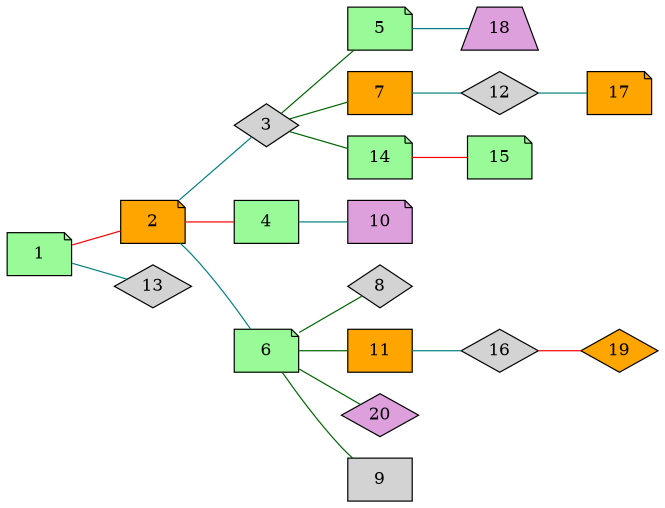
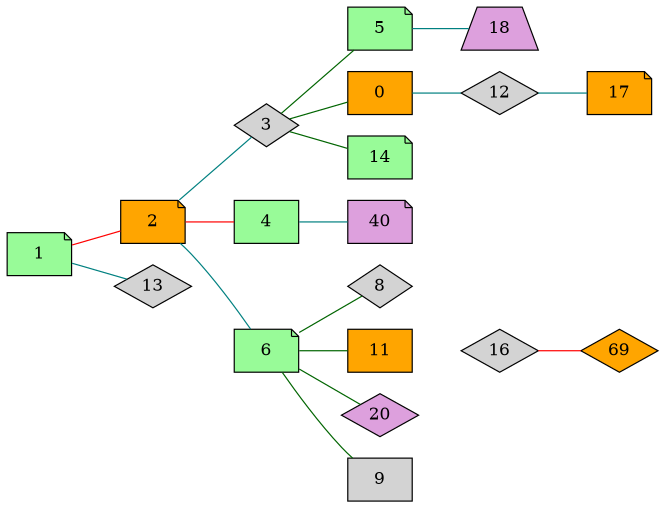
node "7": label "7" -> "0"
node "15": removed
node "10": label "10" -> "40"
edge "11" -- "16": removed
node "19": label "19" -> "69"
